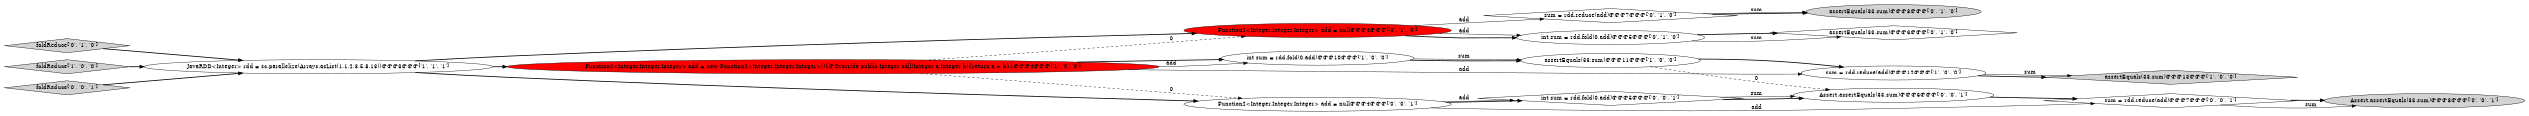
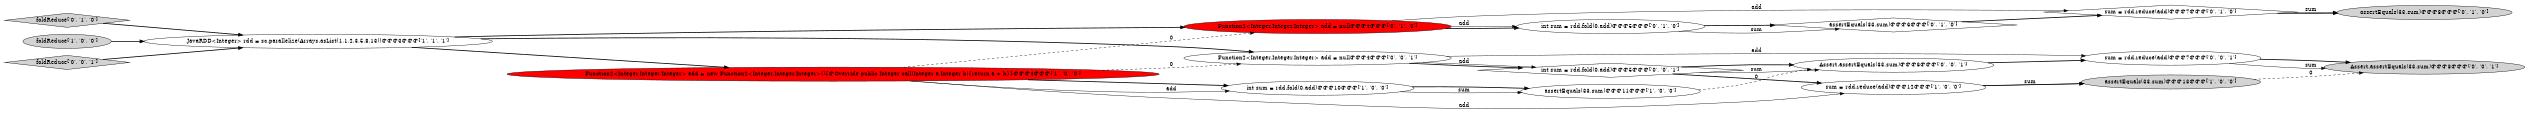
edge "assertEquals(33,sum)@@@6@@@['0', '1', '0']" -> "sum = rdd.reduce(add)@@@7@@@['0', '1', '0']": added
edge "assertEquals(33,sum)@@@11@@@['1', '0', '0']" -> "sum = rdd.reduce(add)@@@12@@@['1', '0', '0']": now "int sum = rdd.fold(0,add)@@@5@@@['0', '0', '1']" -> "sum = rdd.reduce(add)@@@12@@@['1', '0', '0']"
node "foldReduce['1', '0', '0']": shape diamond -> ellipse
node "assertEquals(33,sum)@@@13@@@['1', '0', '0']": shape diamond -> ellipse
edge "assertEquals(33,sum)@@@13@@@['1', '0', '0']" -> "Assert.assertEquals(33,sum)@@@8@@@['0', '0', '1']": added, label "0"
node "sum = rdd.reduce(add)@@@7@@@['0', '0', '1']": shape diamond -> ellipse
